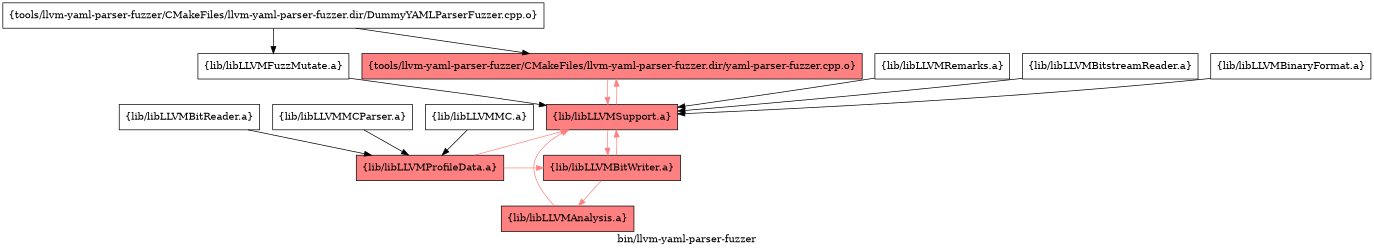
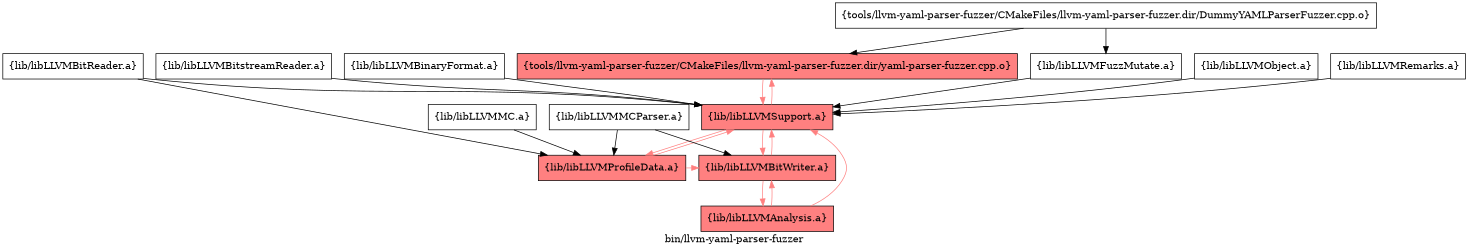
node "{lib/libLLVMObject.a}": added
edge "{lib/libLLVMBitReader.a}" -> "{lib/libLLVMSupport.a}": added
edge "{lib/libLLVMMCParser.a}" -> "{lib/libLLVMBitWriter.a}": added
edge "{lib/libLLVMSupport.a}" -> "{lib/libLLVMProfileData.a}": added
edge "{lib/libLLVMAnalysis.a}" -> "{lib/libLLVMBitWriter.a}": added
